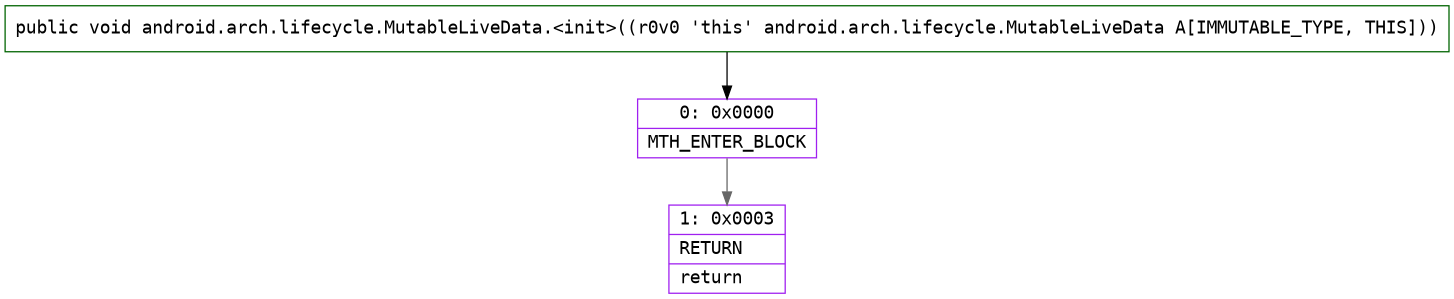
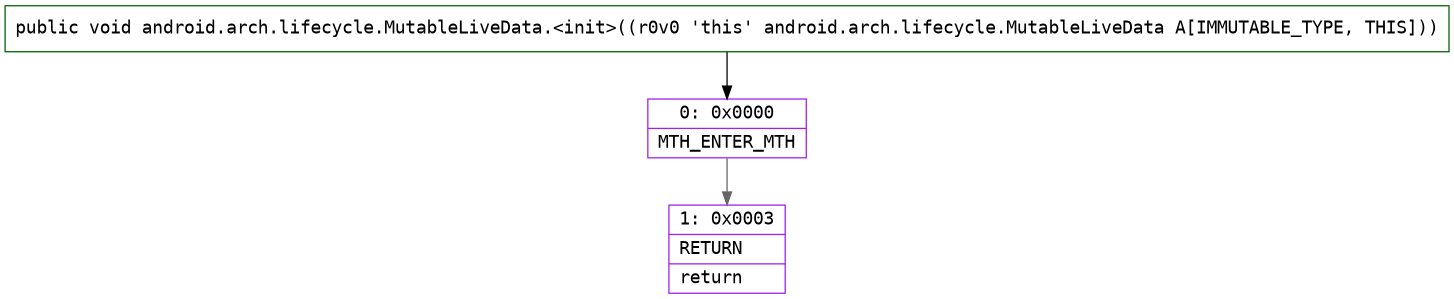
node "0: 0x0000": text "MTH_ENTER_BLOCK" -> "MTH_ENTER_MTH"
